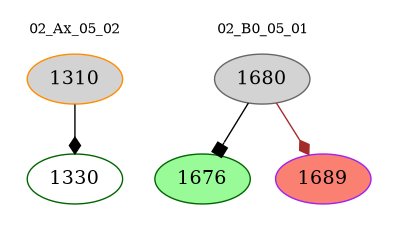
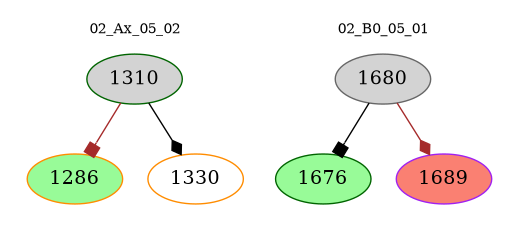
node "1310": color darkorange -> darkgreen
node "1286": added
node "1330": color darkgreen -> darkorange
